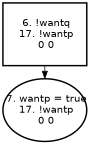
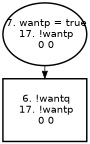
edge "6. !wantq 17. !wantp 0 0" -> "7. wantp = true 17. !wantp 0 0": reversed
